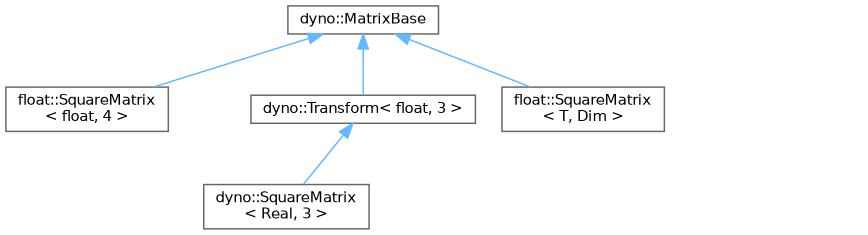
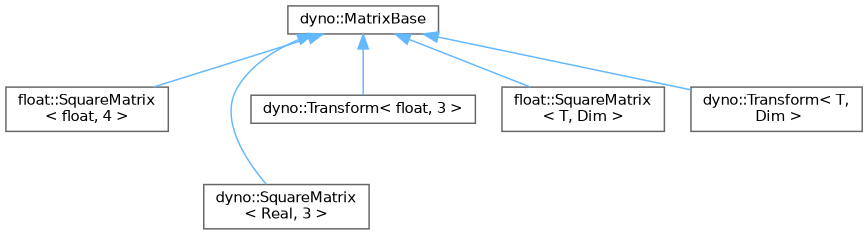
node "dyno::Transform< T, Dim >": added
edge "dyno::SquareMatrix < Real, 3 >" -> "dyno::Transform< float, 3 >": now "dyno::SquareMatrix < Real, 3 >" -> "dyno::MatrixBase"
